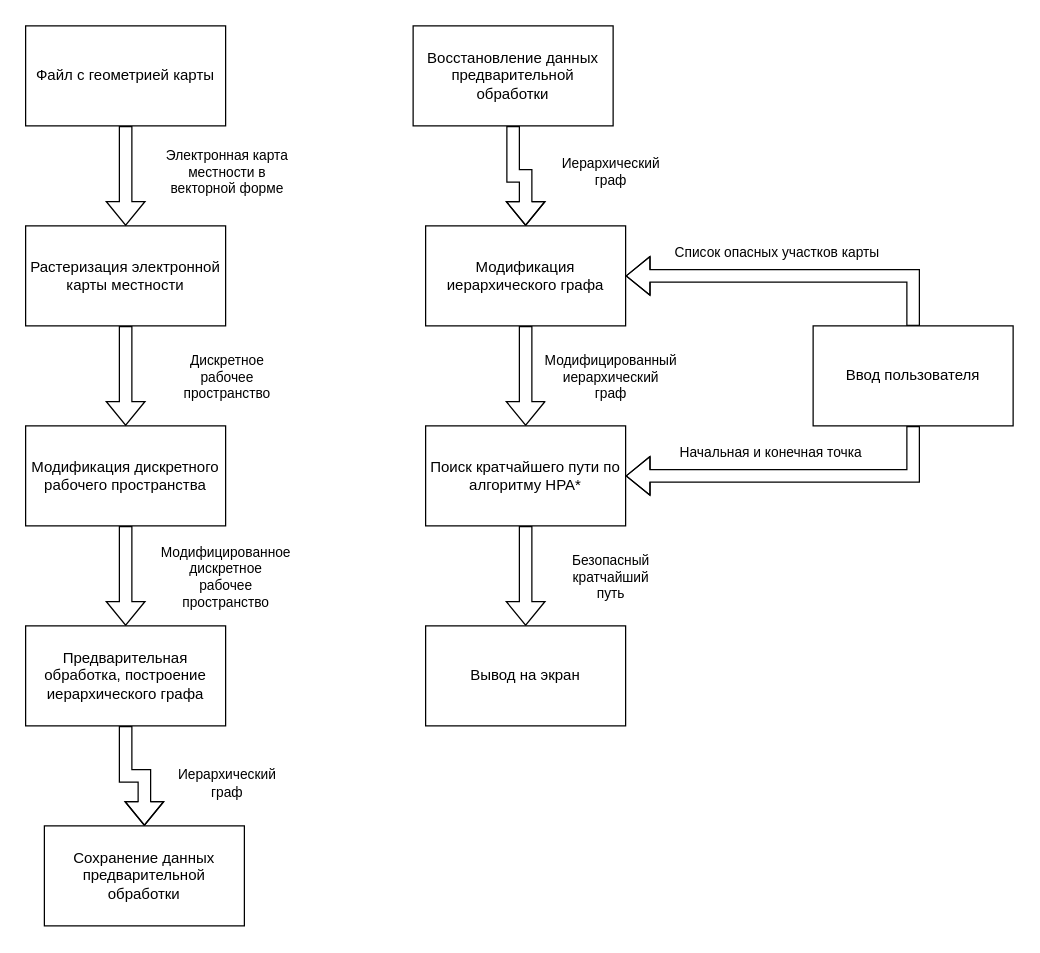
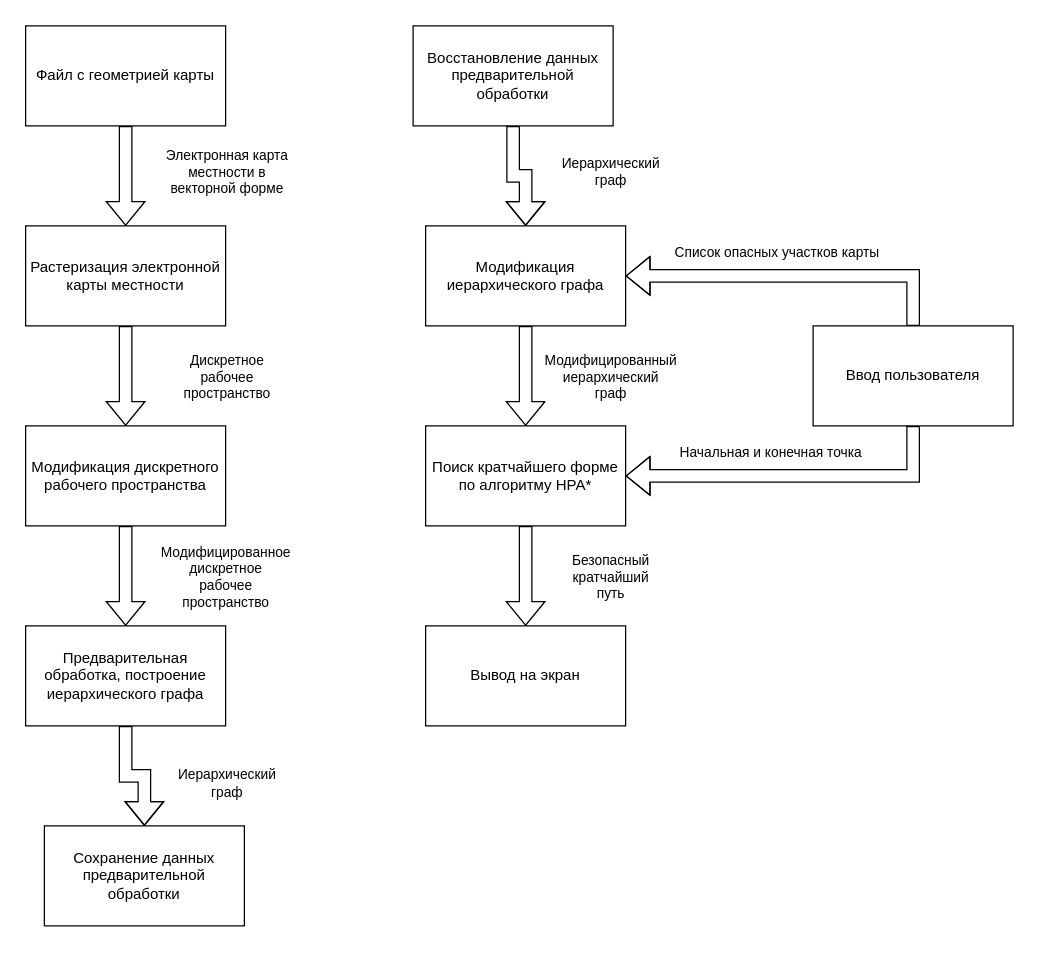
node "Поиск кратчайшего пути по алгоритму HPA*": label "Поиск кратчайшего пути по алгоритму HPA*" -> "Поиск кратчайшего форме по алгоритму HPA*"
